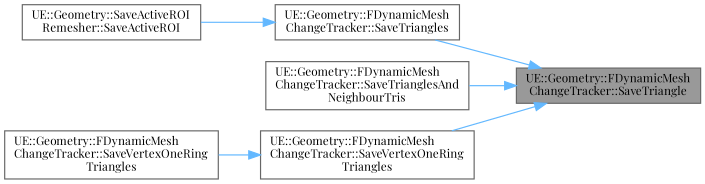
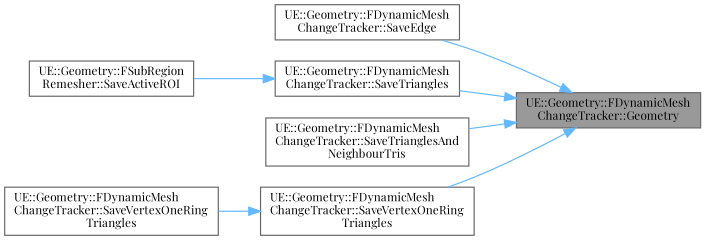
node "UE::Geometry::SaveActiveROI Remesher::SaveActiveROI": label "UE::Geometry::SaveActiveROI Remesher::SaveActiveROI" -> "UE::Geometry::FSubRegion Remesher::SaveActiveROI"
node "UE::Geometry::FDynamicMesh ChangeTracker::SaveEdge": added
node "UE::Geometry::FDynamicMesh ChangeTracker::SaveTriangle": label "UE::Geometry::FDynamicMesh ChangeTracker::SaveTriangle" -> "UE::Geometry::FDynamicMesh ChangeTracker::Geometry"
